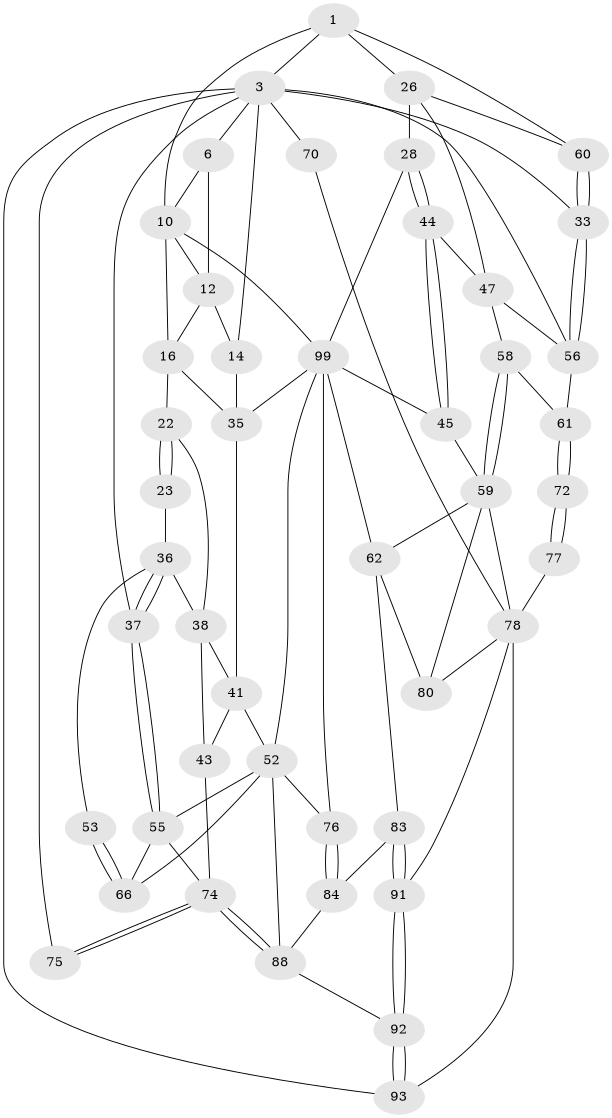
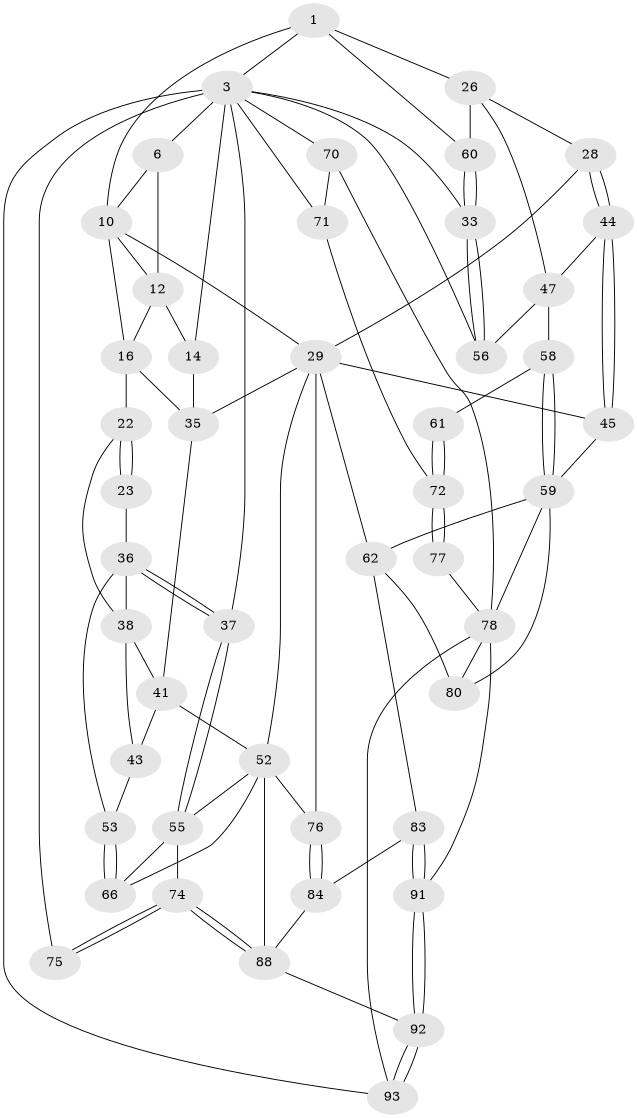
node "71": added
node "99": label "99" -> "29"
edge "56" -- "61": removed
edge "43" -- "74": now "43" -- "53"
